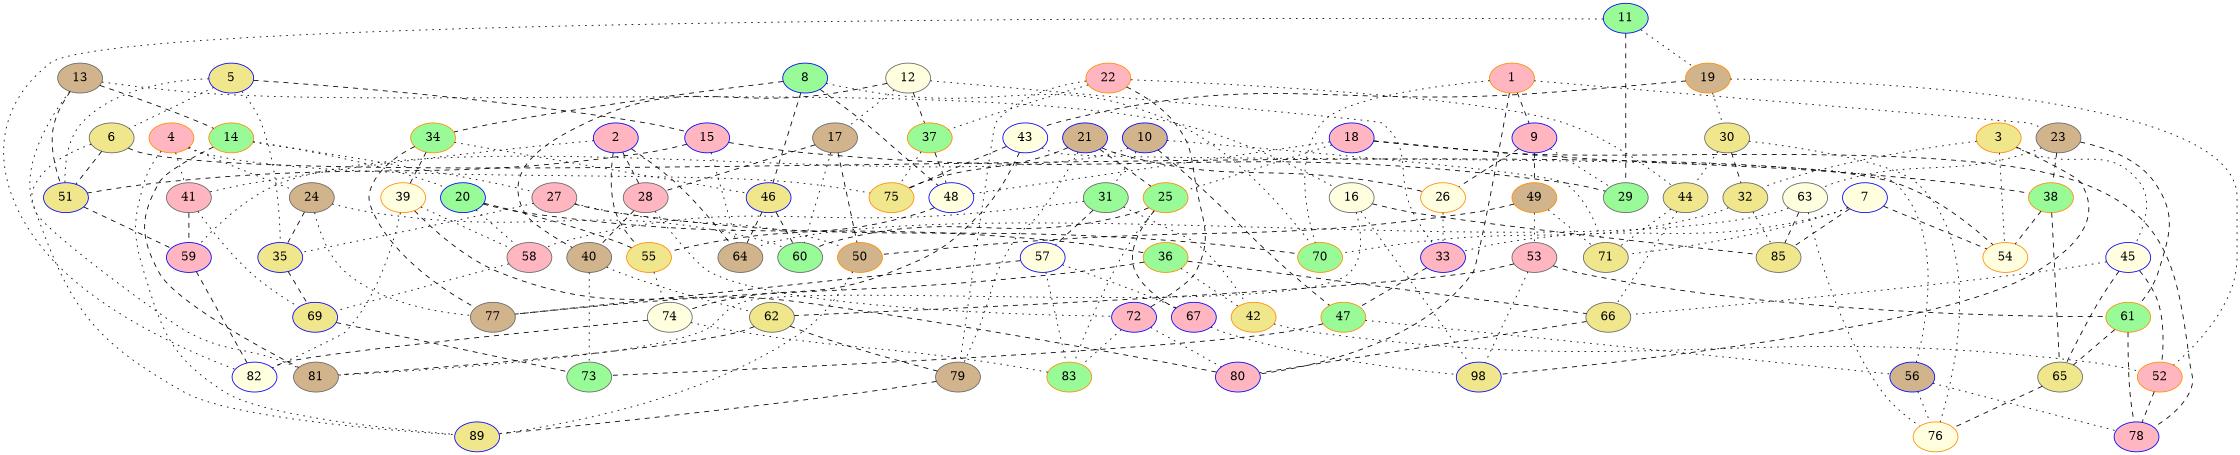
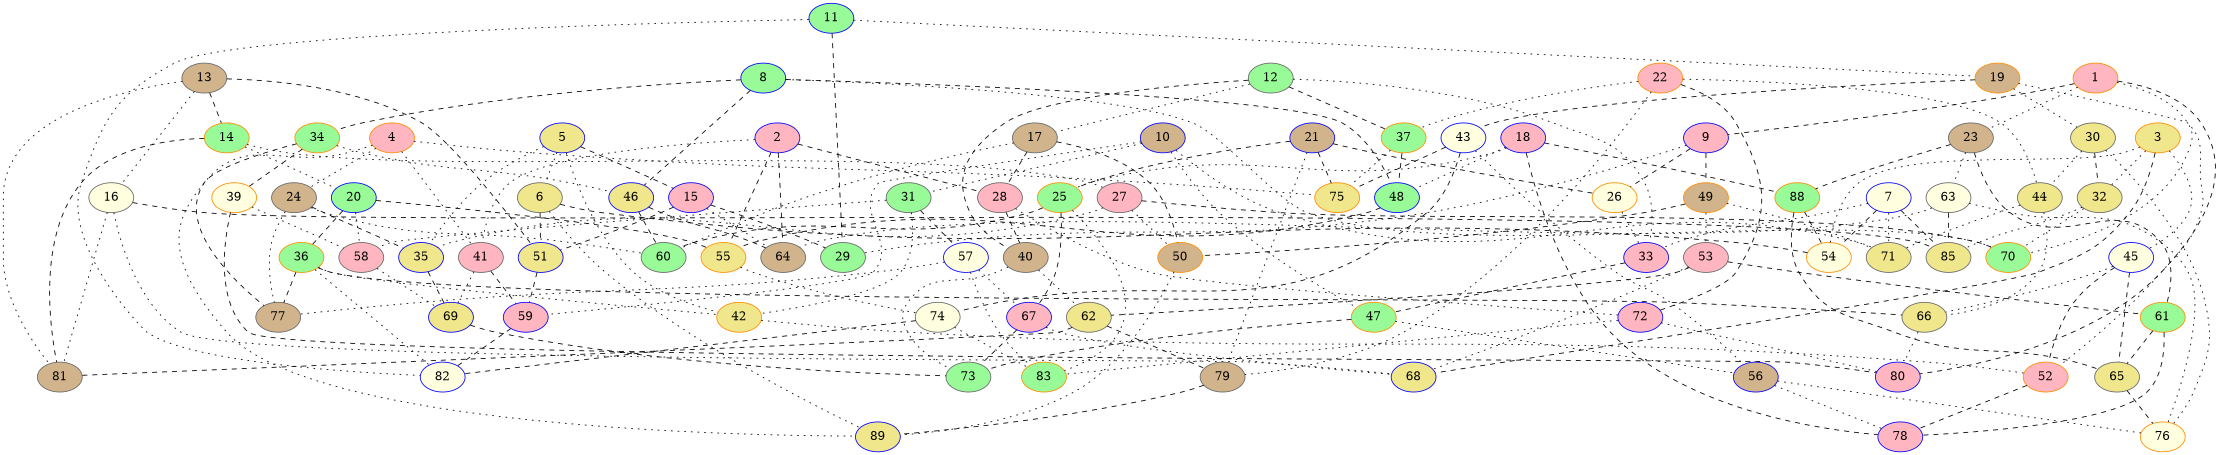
node "12": fillcolor lightyellow -> palegreen
edge "5" -- "51": now "5" -- "42"
node "48": fillcolor lightyellow -> palegreen
node "38": label "38" -> "88"
edge "10" -- "47": style dashed -> dotted
edge "57" -- "77": style dashed -> dotted
edge "39" -- "82": now "36" -- "82"
edge "67" -- "73": added
edge "66" -- "80": style dashed -> dotted
node "98": label "98" -> "68"
